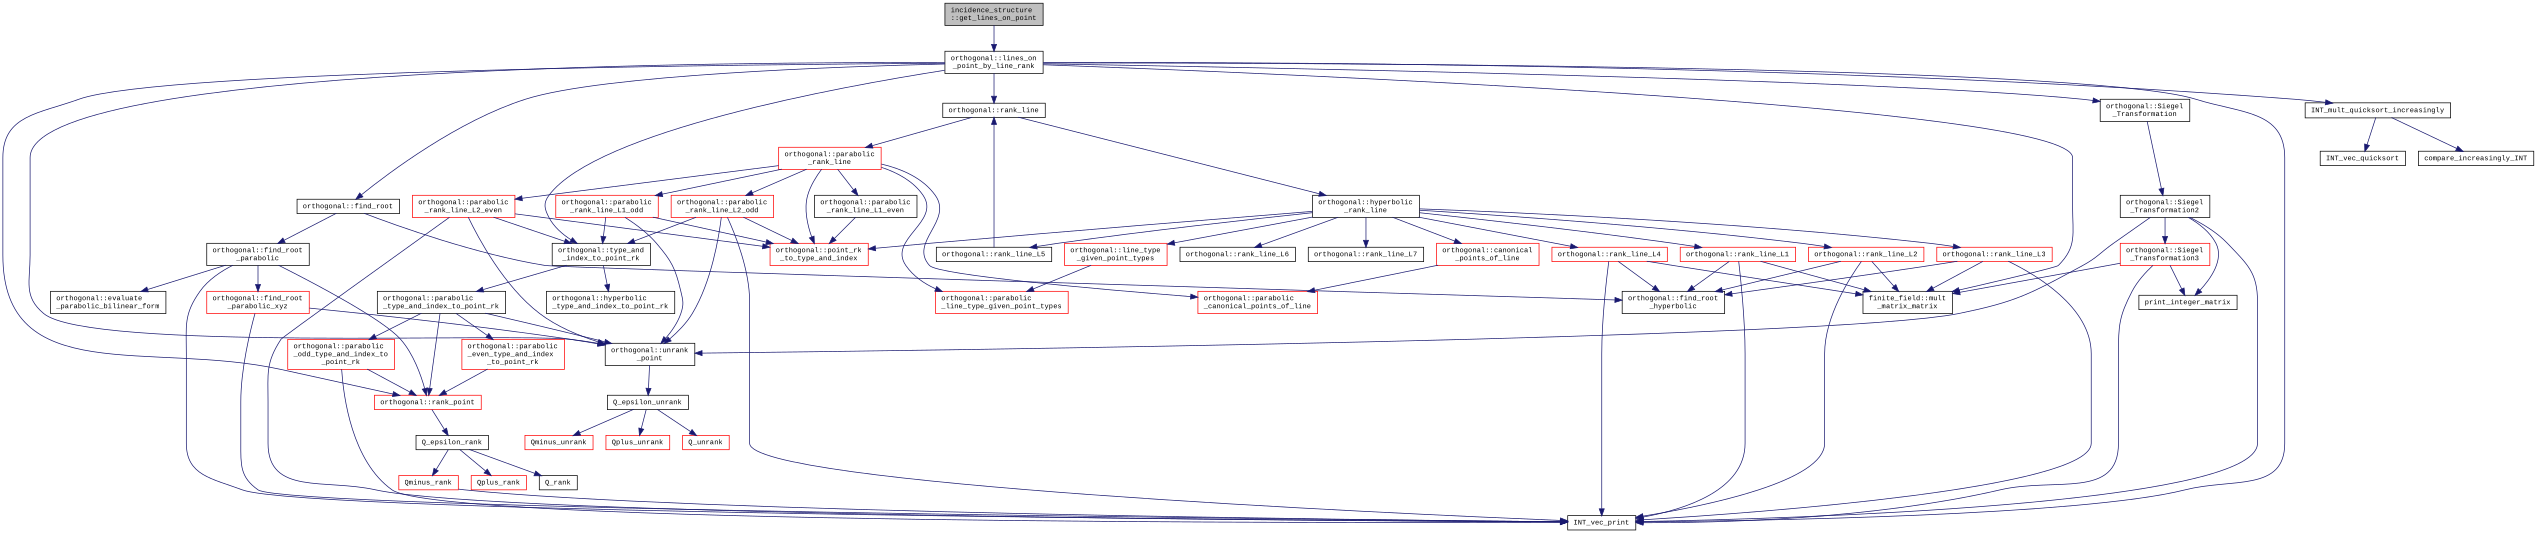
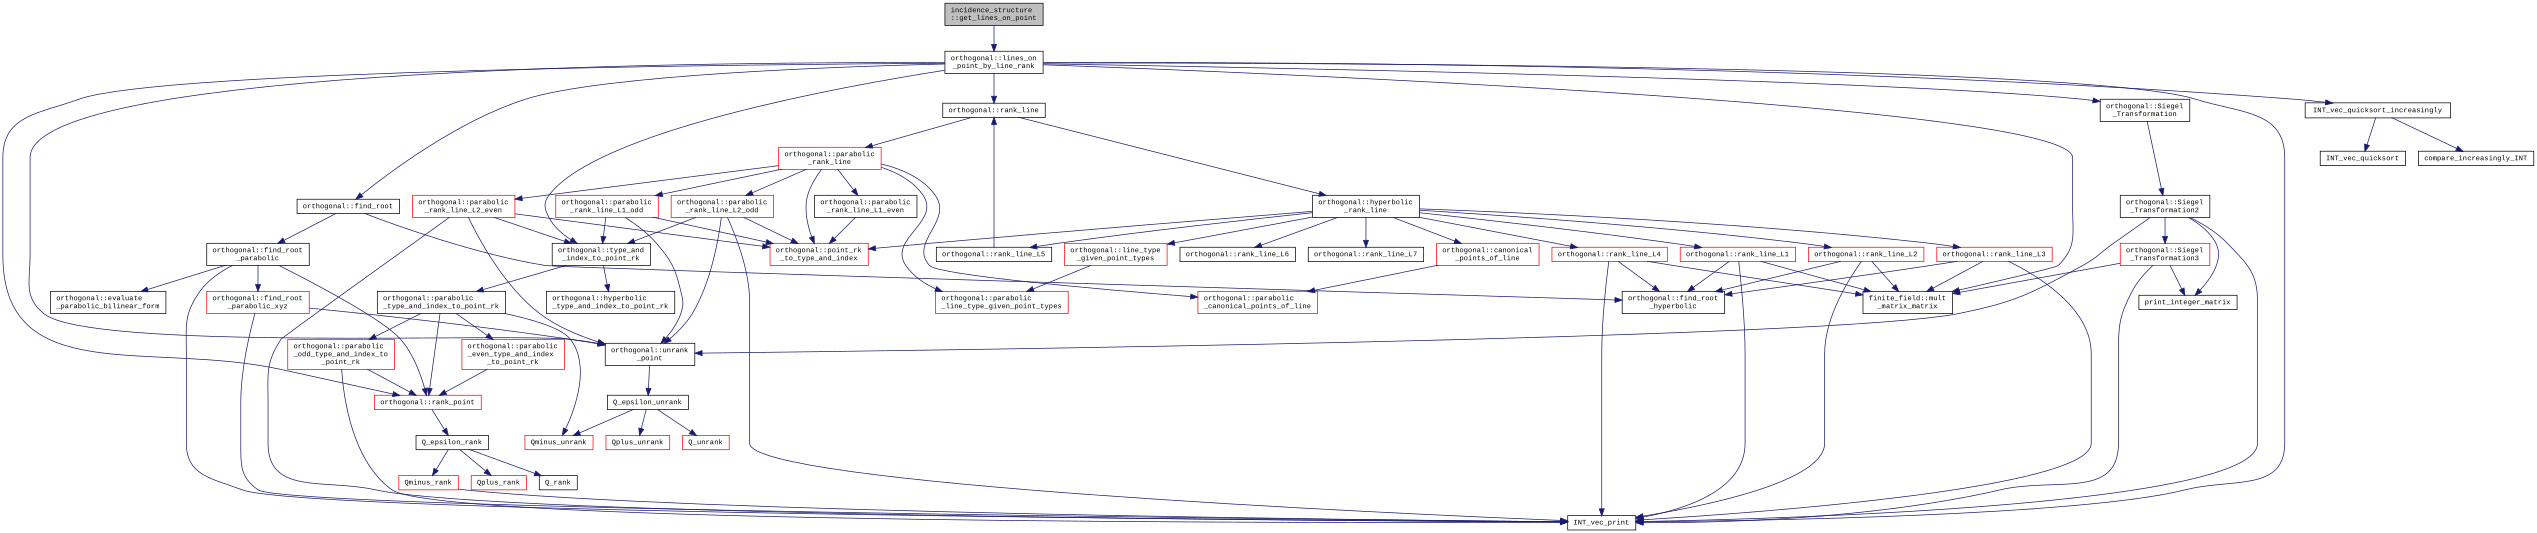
node "INT_mult_quicksort_increasingly": label "INT_mult_quicksort_increasingly" -> "INT_vec_quicksort_increasingly"
edge "orthogonal::parabolic _type_and_index_to_point_rk" -> "orthogonal::unrank _point": now "orthogonal::parabolic _type_and_index_to_point_rk" -> "Qminus_unrank"
